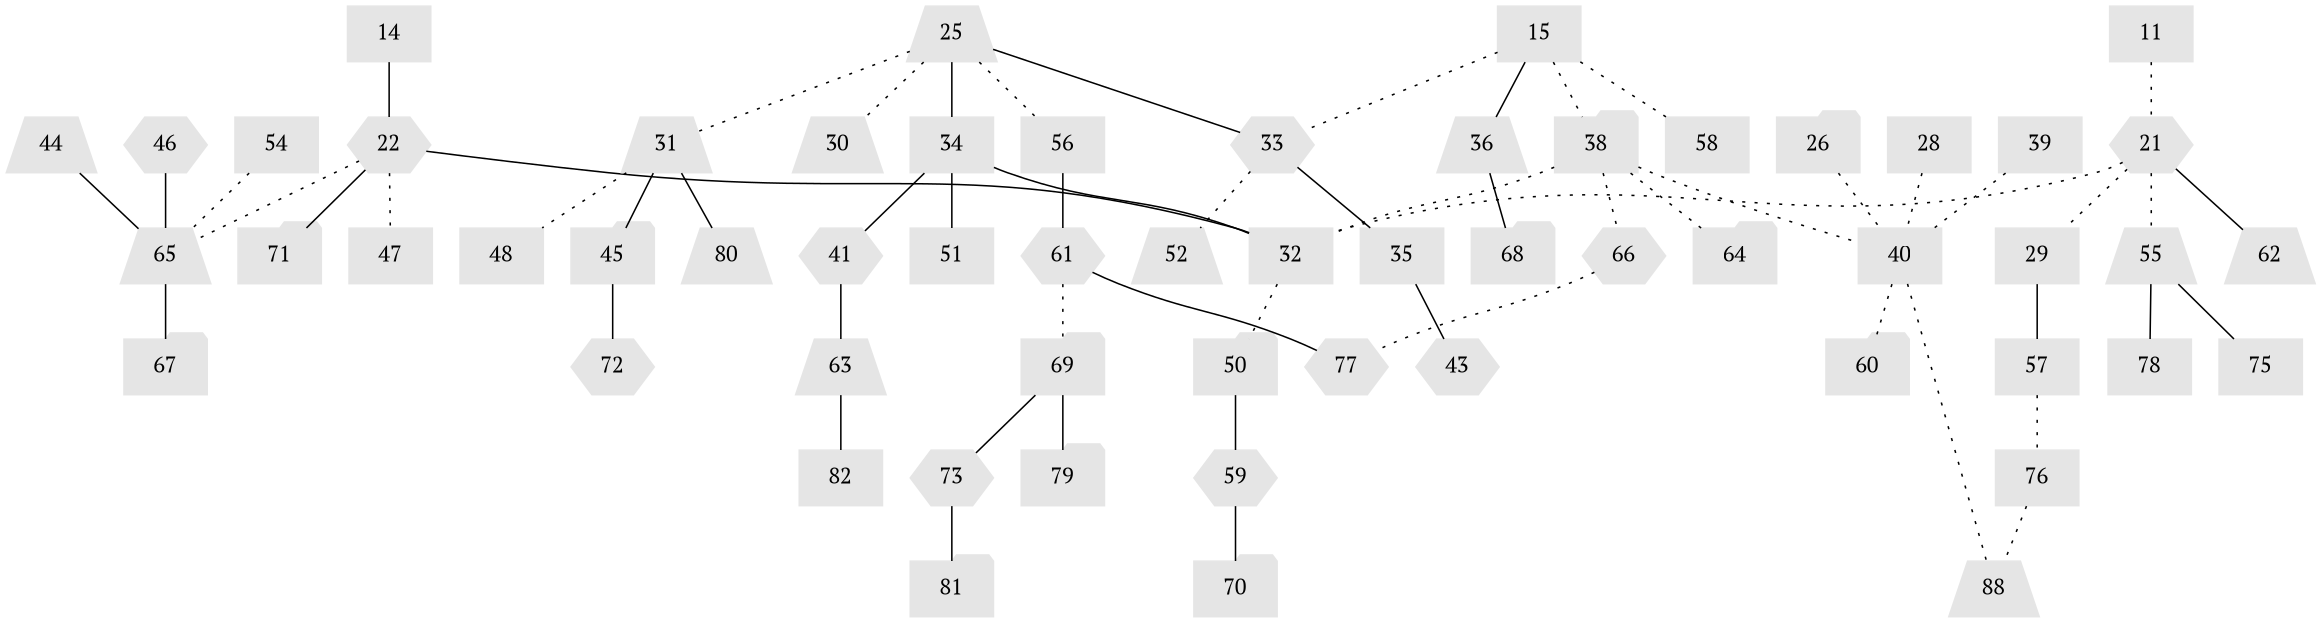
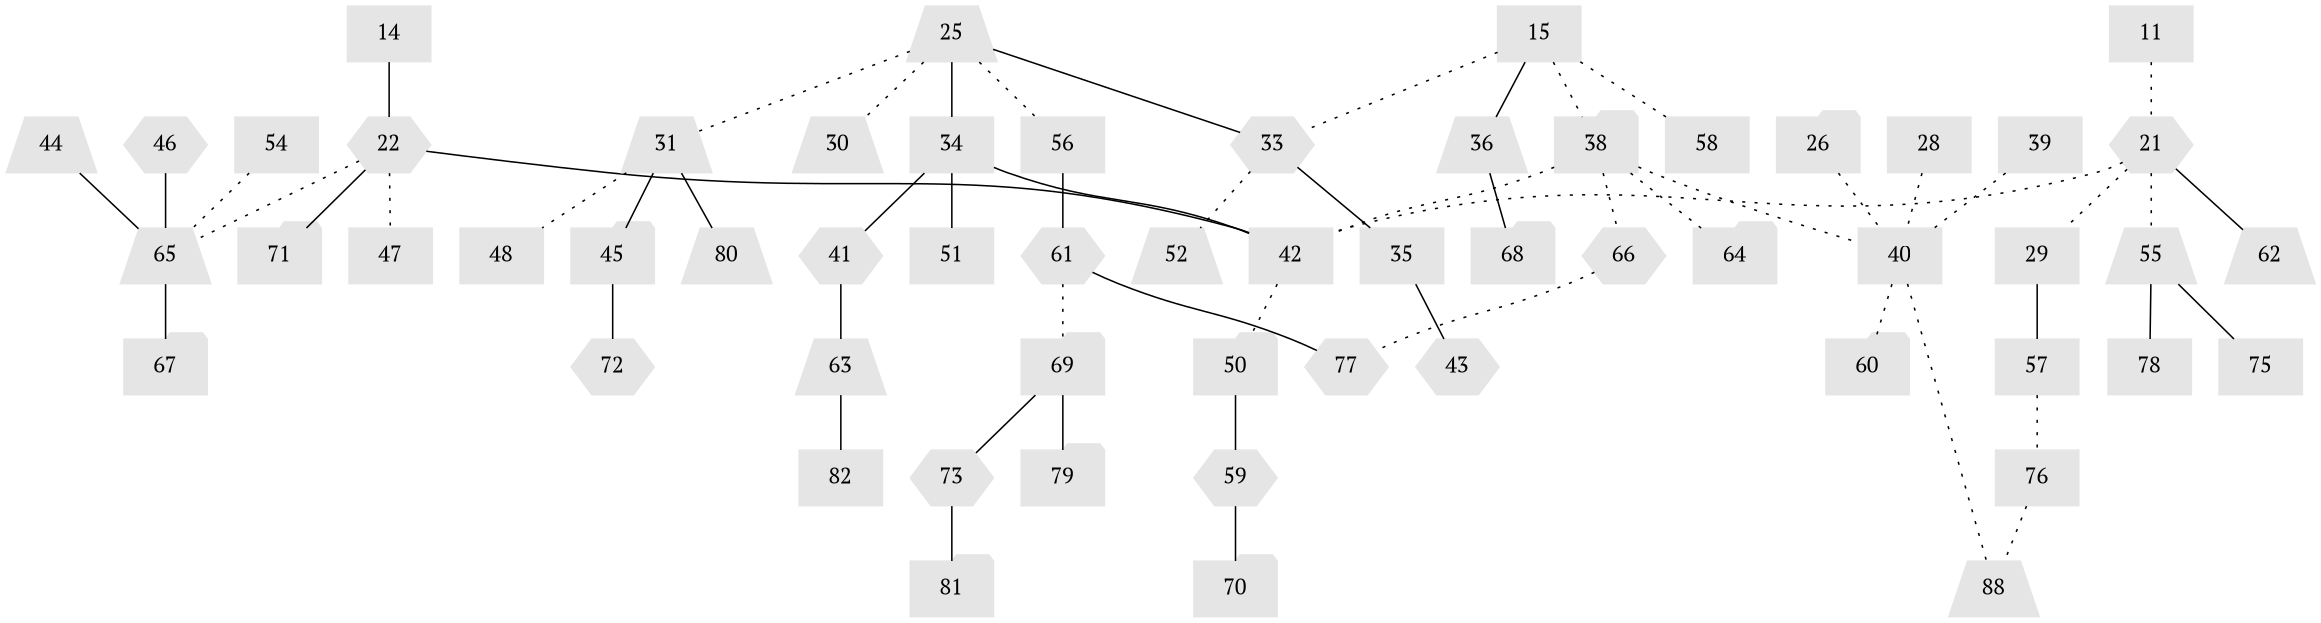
node "32": label "32" -> "42"
